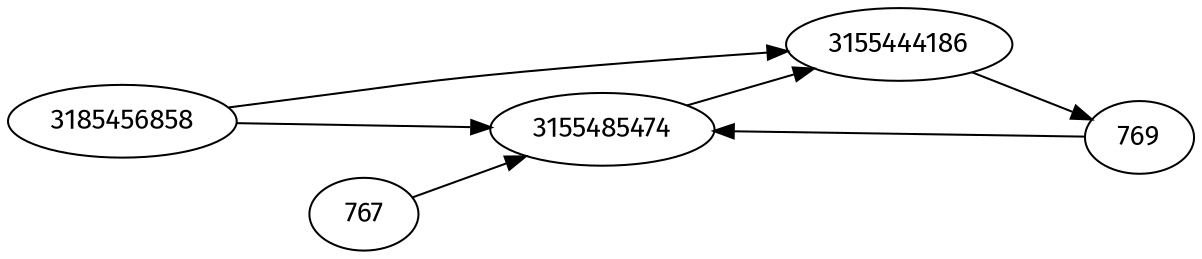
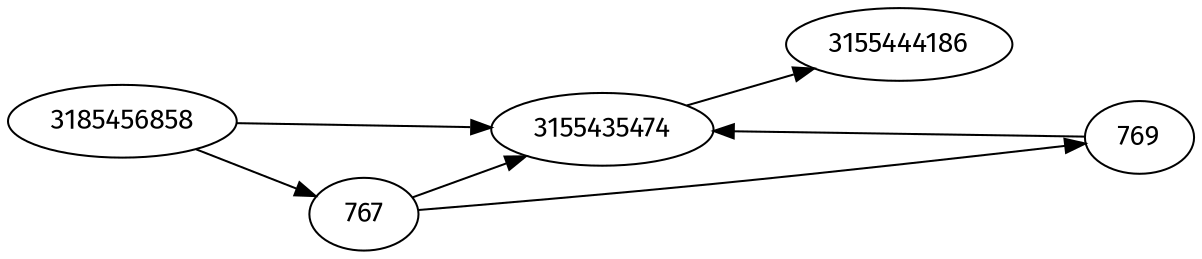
edge "3185456858" -> "3155444186": now "3185456858" -> "767"
edge "3155444186" -> "769": now "767" -> "769"
node "3155485474": label "3155485474" -> "3155435474"
